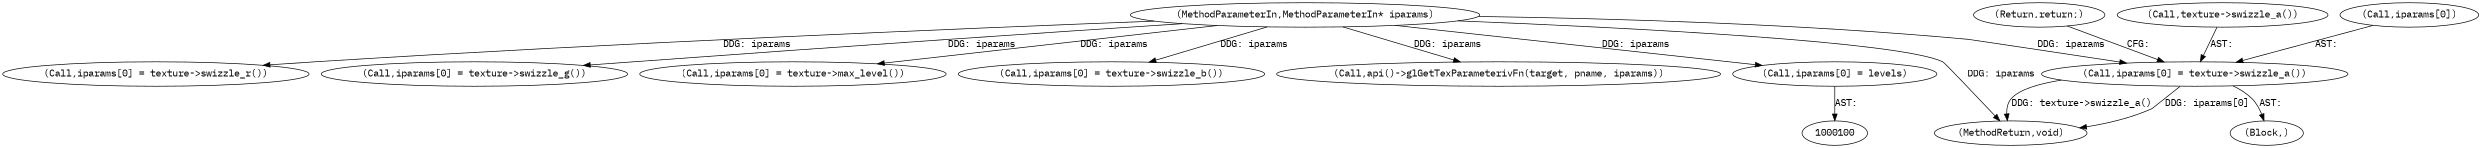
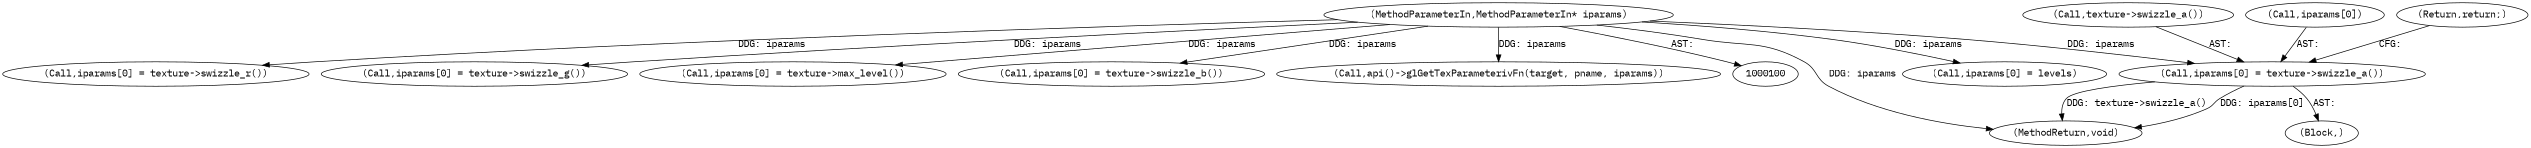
edge "(Call,iparams[0] = levels)" -> "1000100": now "(MethodParameterIn,MethodParameterIn* iparams)" -> "1000100"
